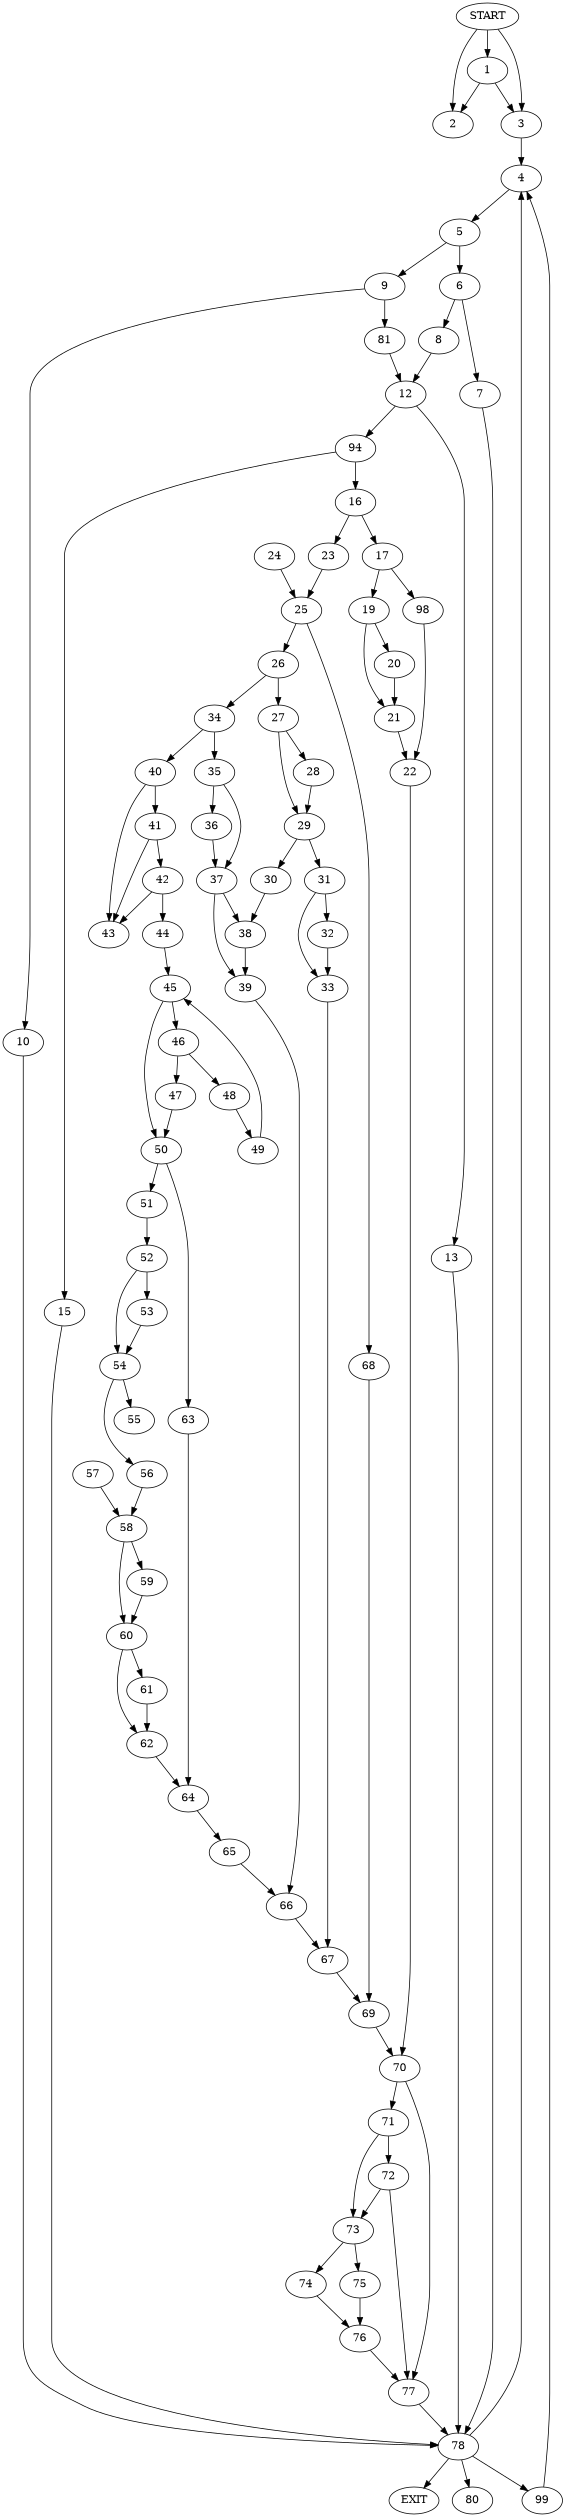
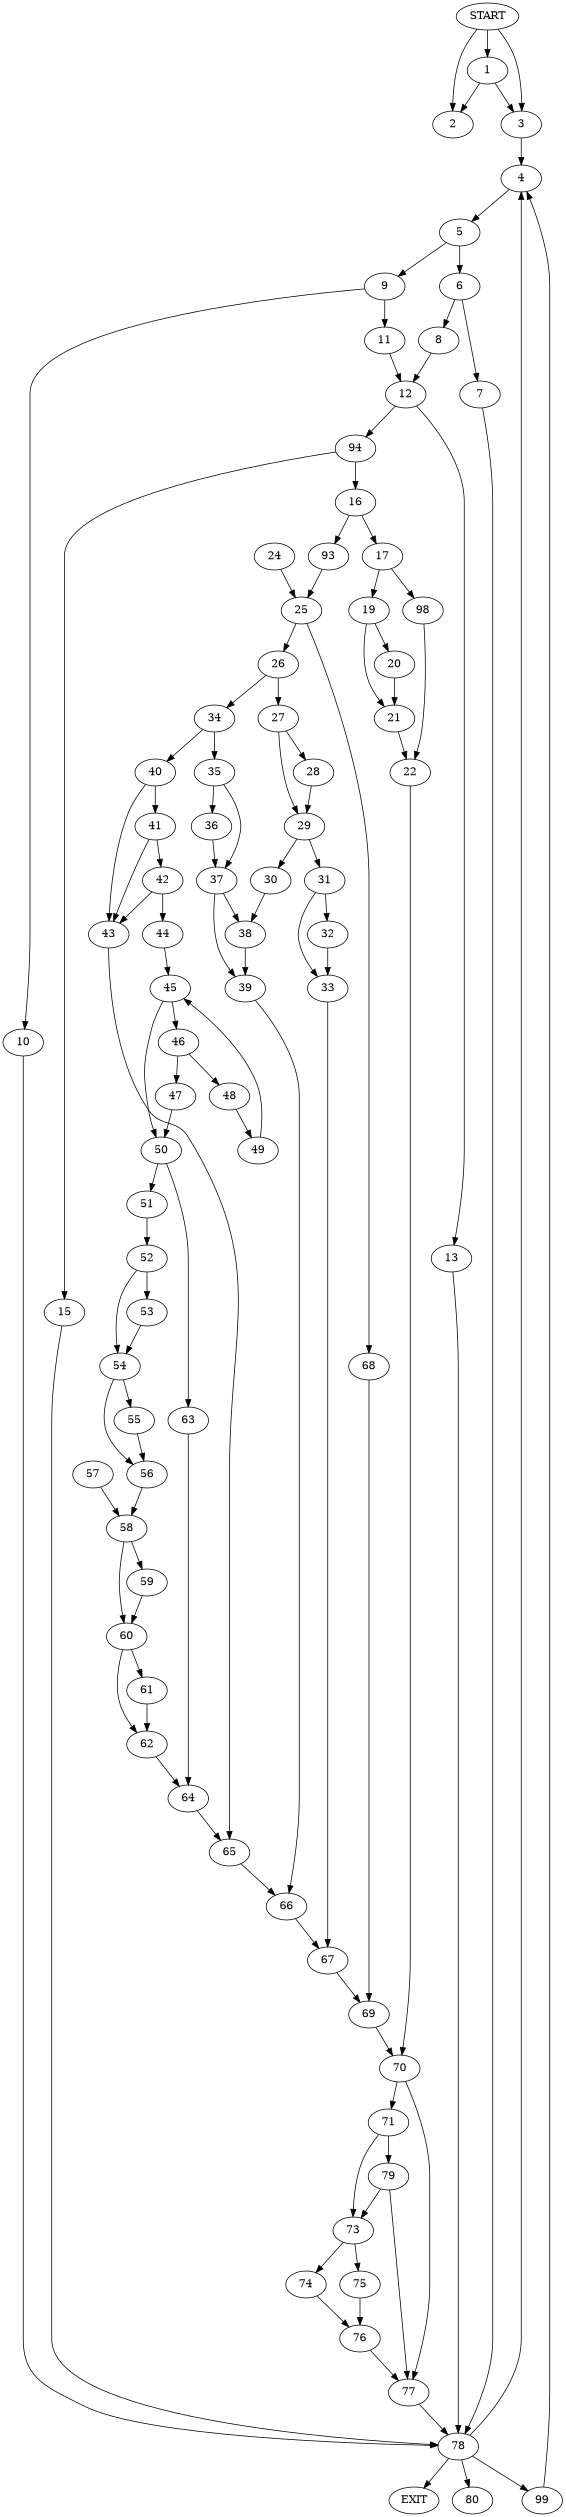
node "81": label "81" -> "11"
node "23": label "23" -> "93"
edge "43" -> "65": added
edge "55" -> "56": added
node "72": label "72" -> "79"
